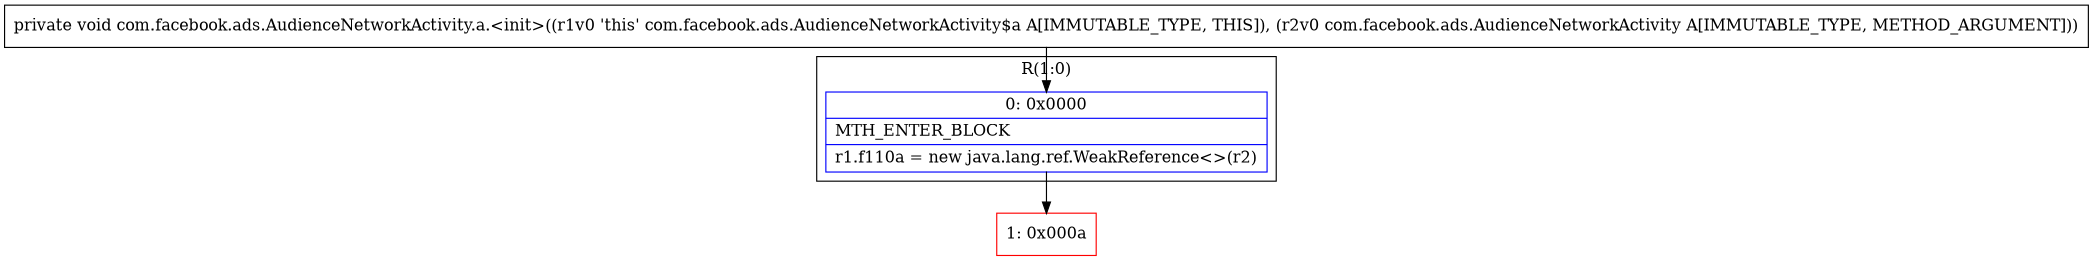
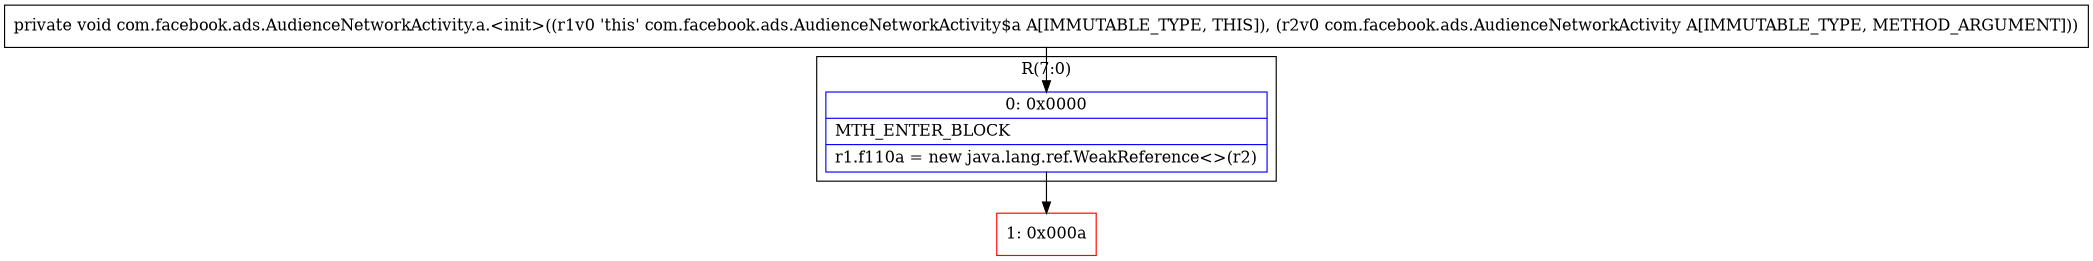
cluster "R(1:0)": label "R(1:0)" -> "R(7:0)"
